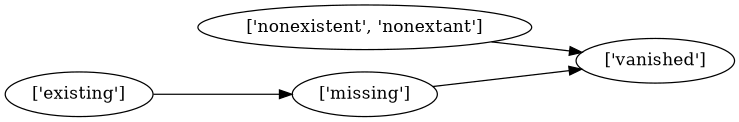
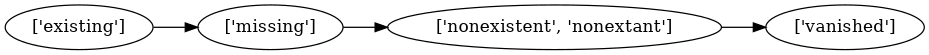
edge "['missing']" -> "['vanished']": now "['missing']" -> "['nonexistent', 'nonextant']"
